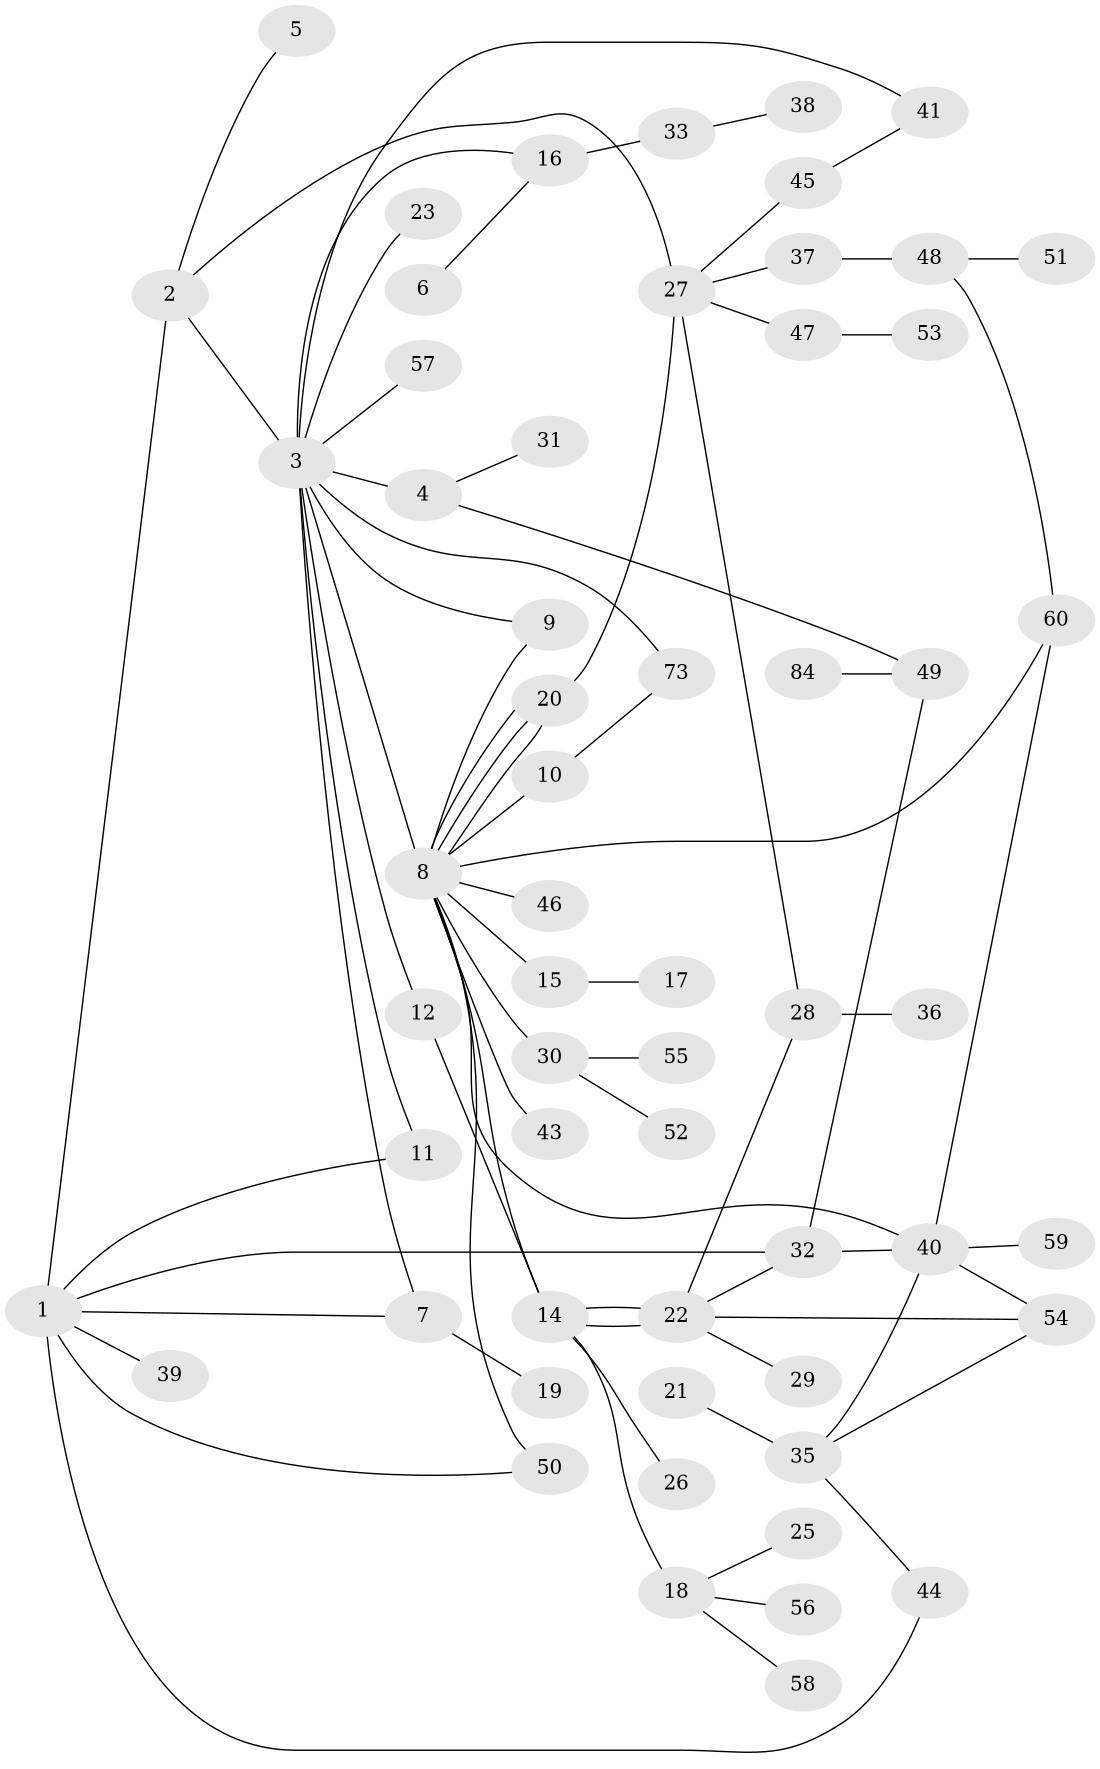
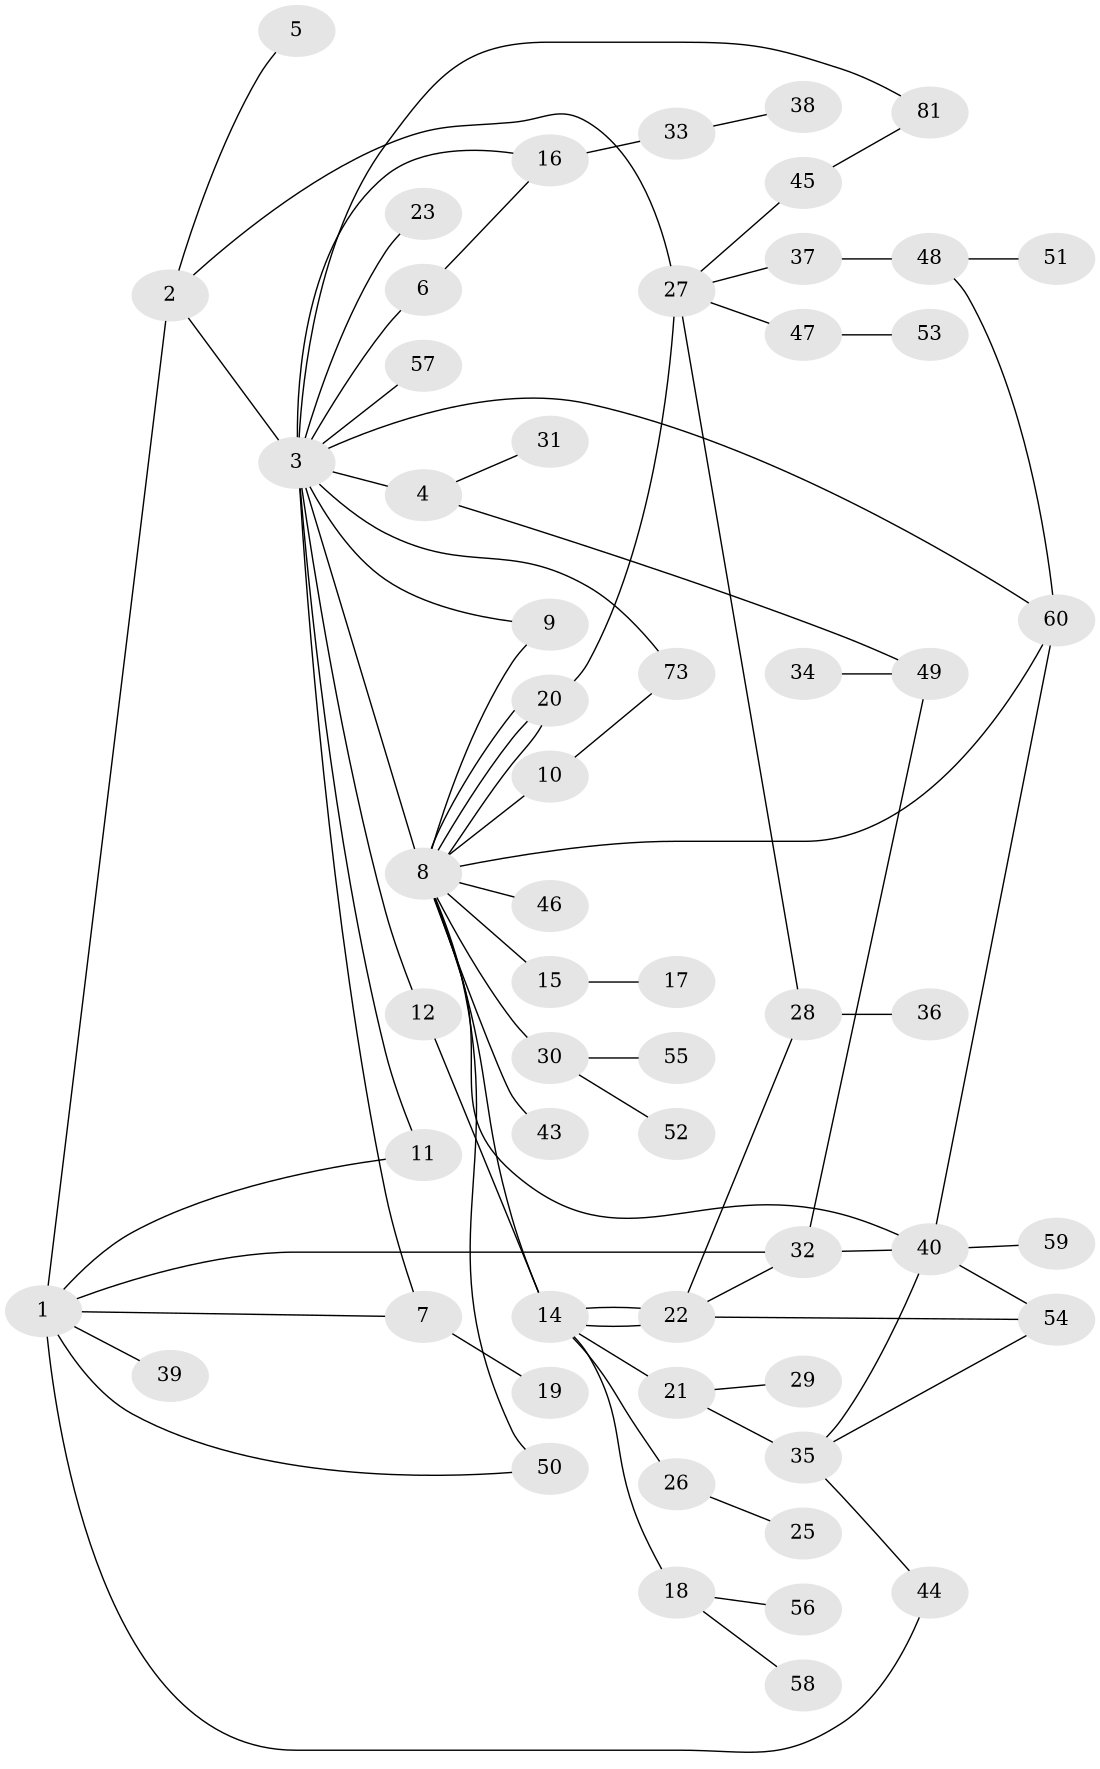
node "41": label "41" -> "81"
edge "6" -- "3": added
edge "3" -- "60": added
node "84": label "84" -> "34"
edge "22" -- "29": now "21" -- "29"
edge "14" -- "21": added
edge "25" -- "18": now "25" -- "26"
